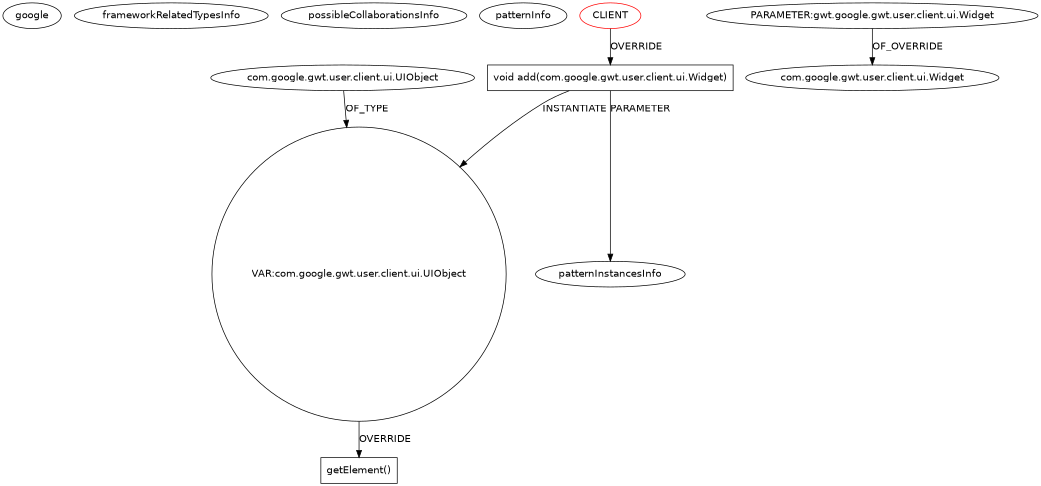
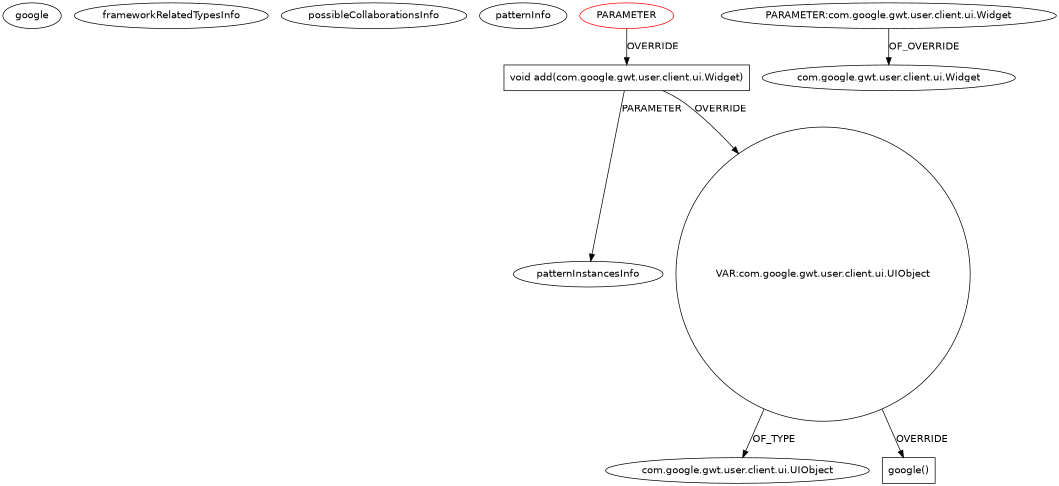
node "CLIENT": label "CLIENT" -> "PARAMETER"
node "PARAMETER:gwt.google.gwt.user.client.ui.Widget": label "PARAMETER:gwt.google.gwt.user.client.ui.Widget" -> "PARAMETER:com.google.gwt.user.client.ui.Widget"
edge "com.google.gwt.user.client.ui.UIObject" -> "VAR:com.google.gwt.user.client.ui.UIObject": reversed
edge "void add(com.google.gwt.user.client.ui.Widget)" -> "VAR:com.google.gwt.user.client.ui.UIObject": label "INSTANTIATE" -> "OVERRIDE"
node "getElement()": label "getElement()" -> "google()"
